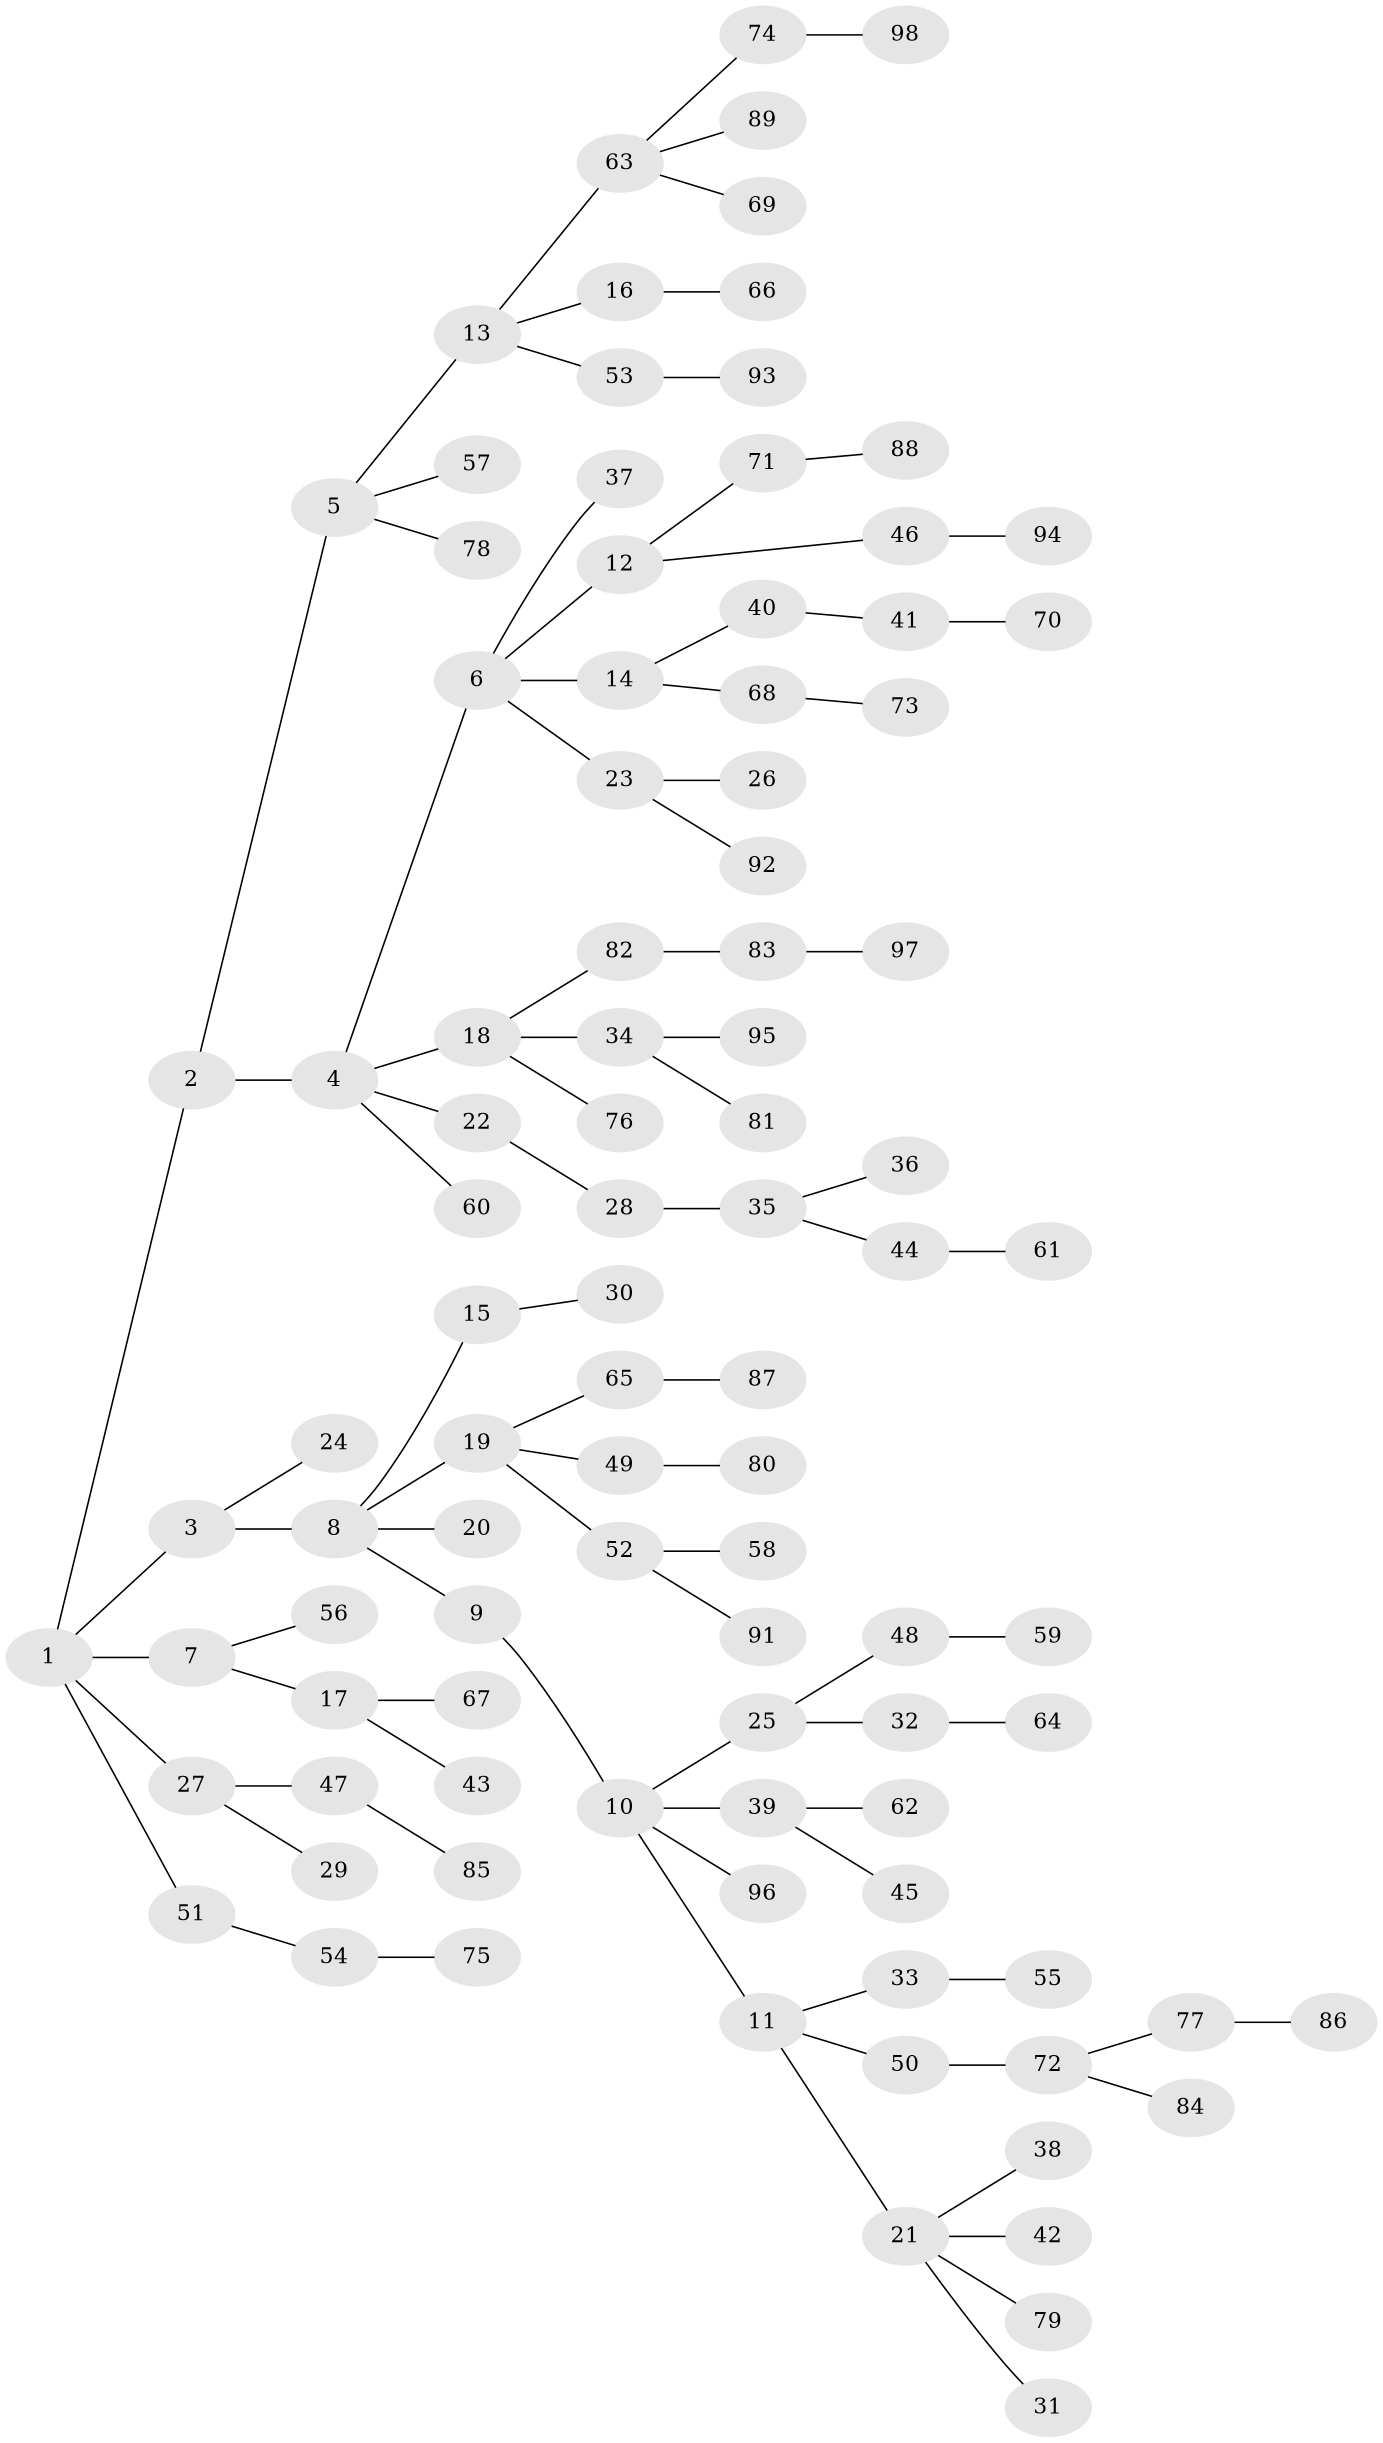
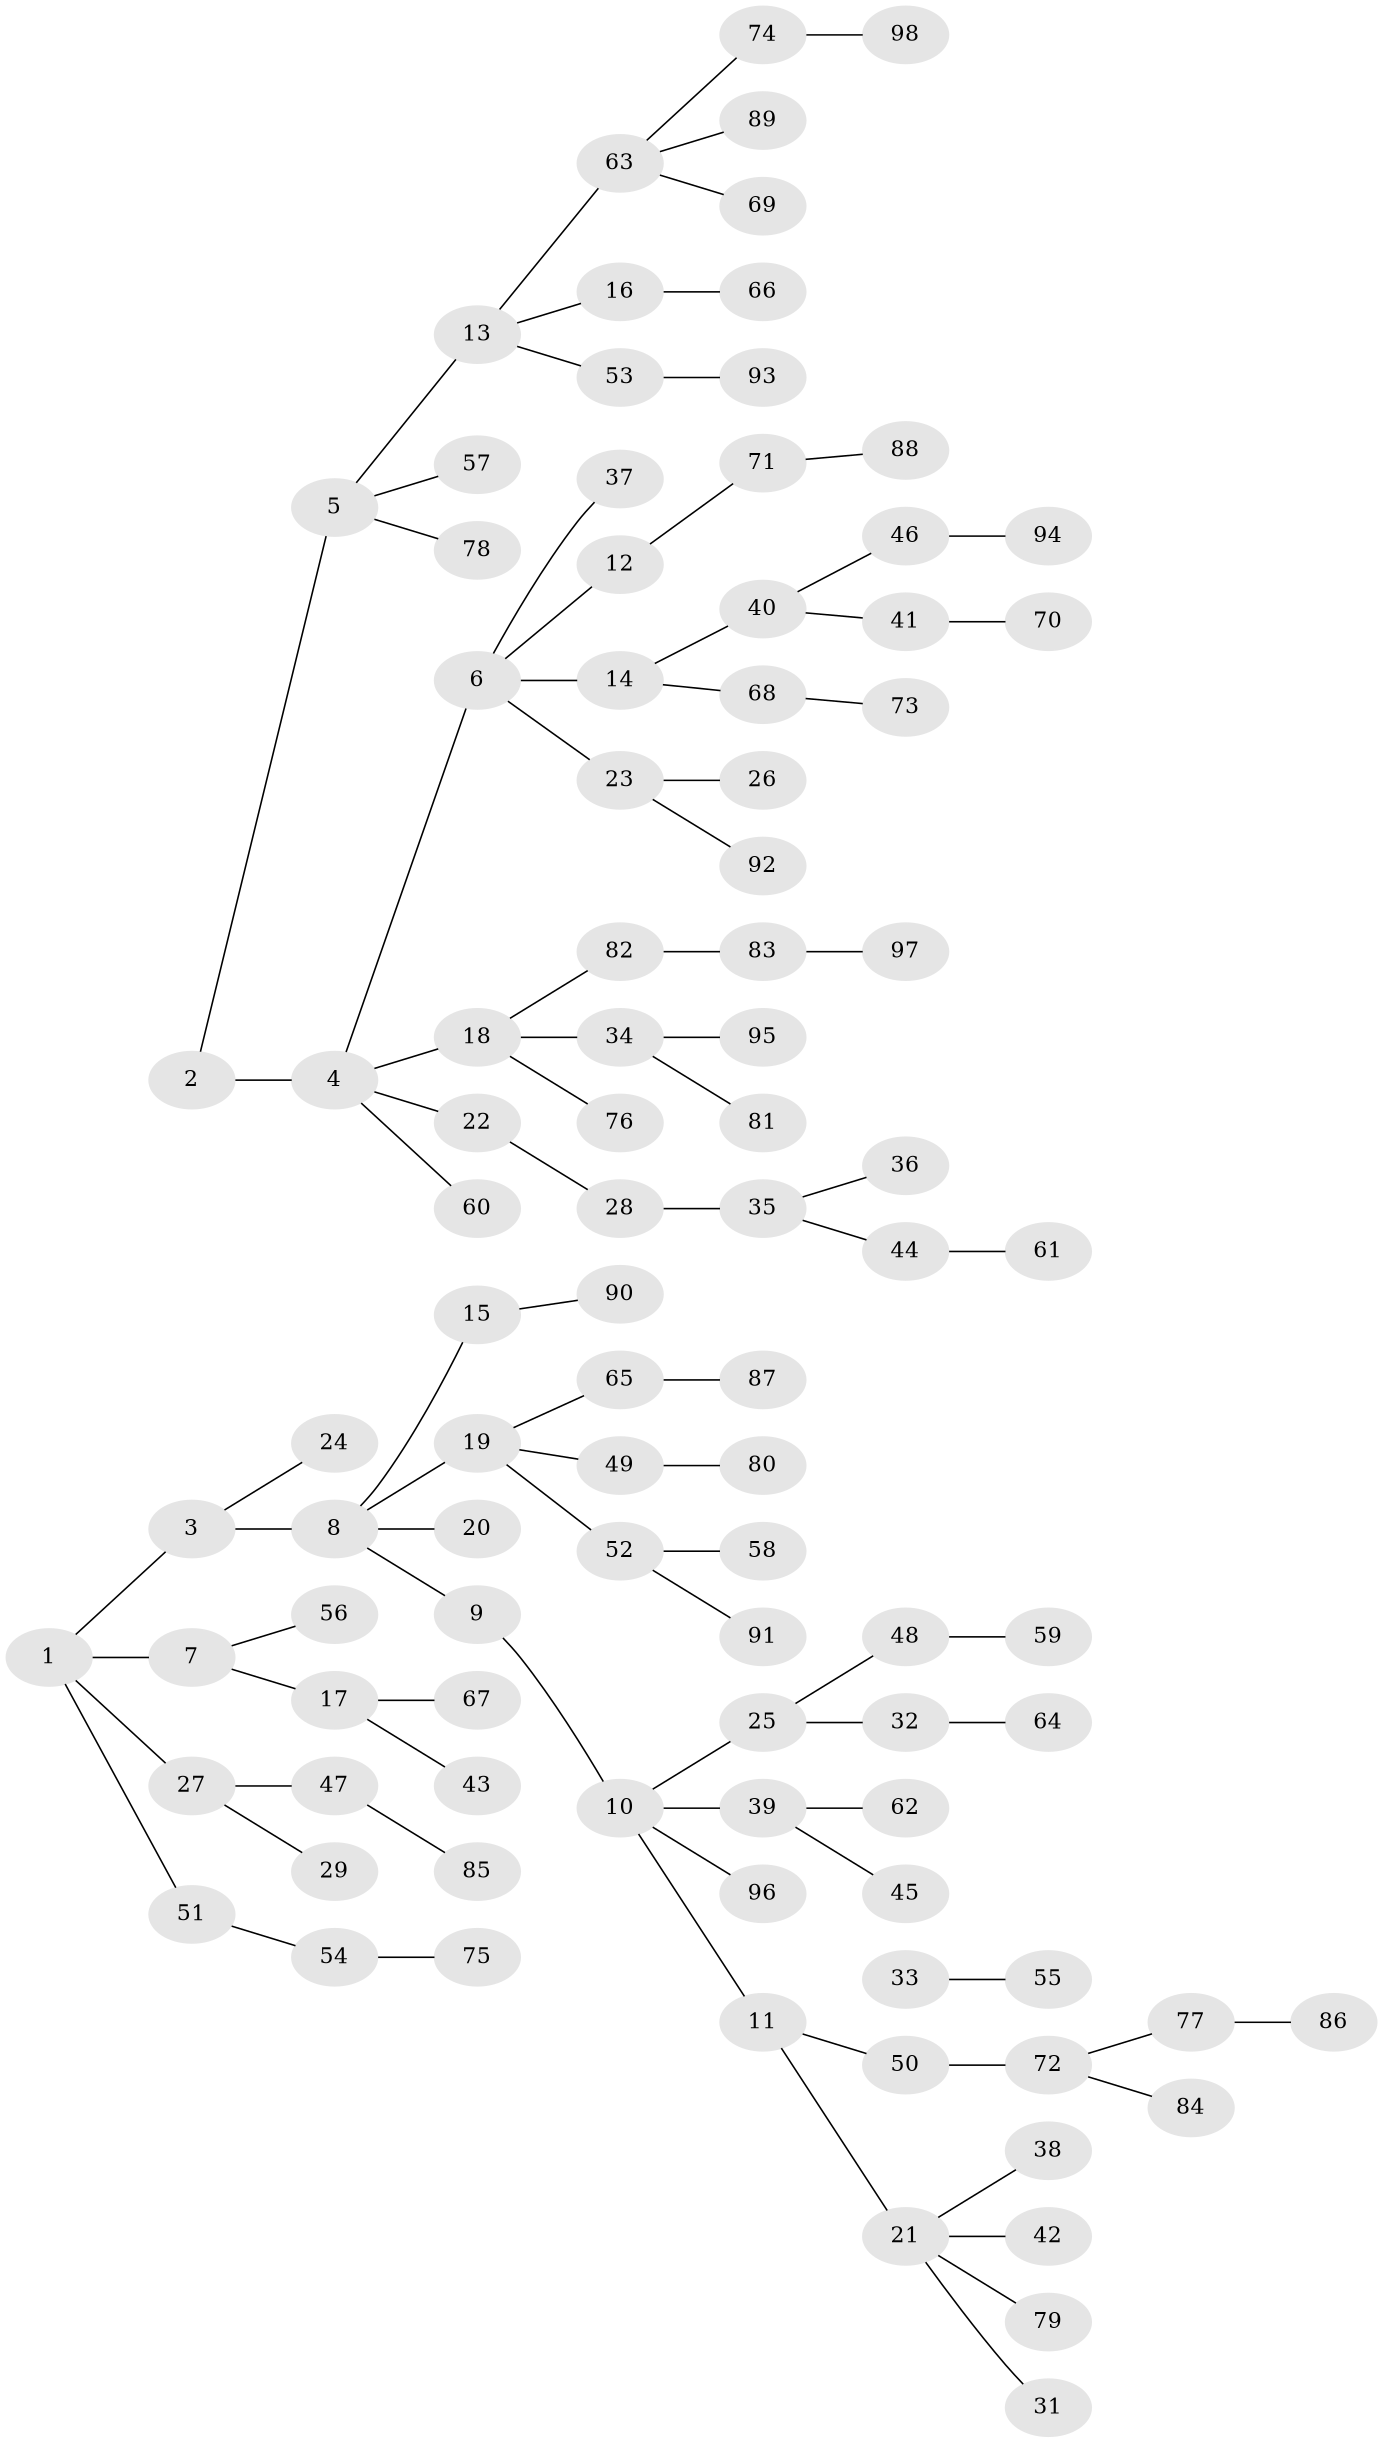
edge "46" -- "12": now "46" -- "40"
node "30": label "30" -> "90"
edge "2" -- "1": removed
edge "33" -- "11": removed
